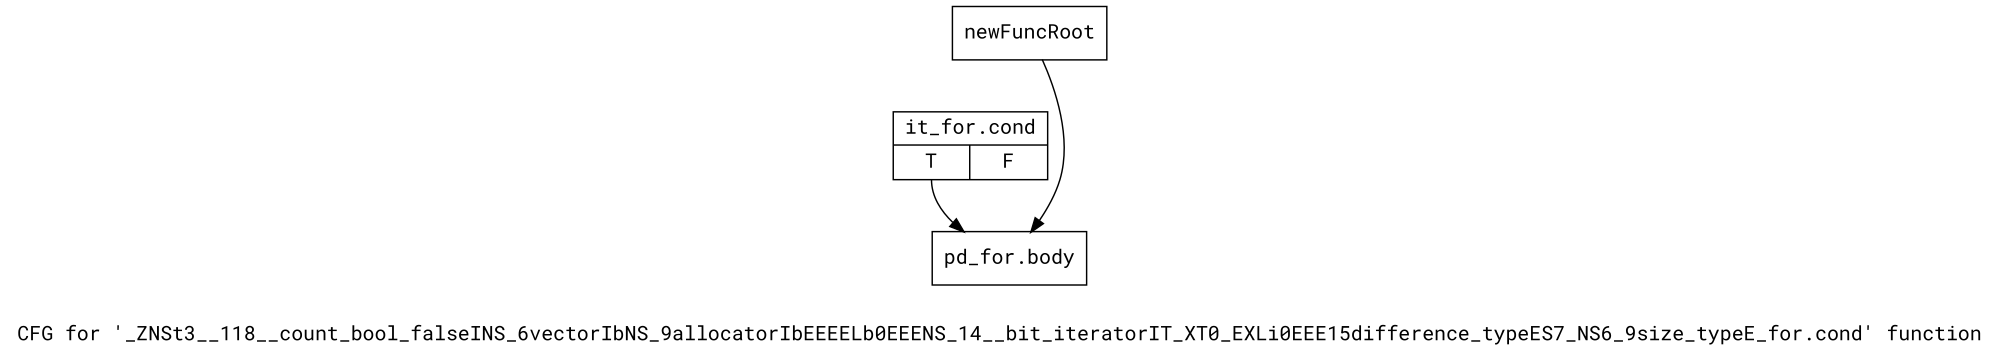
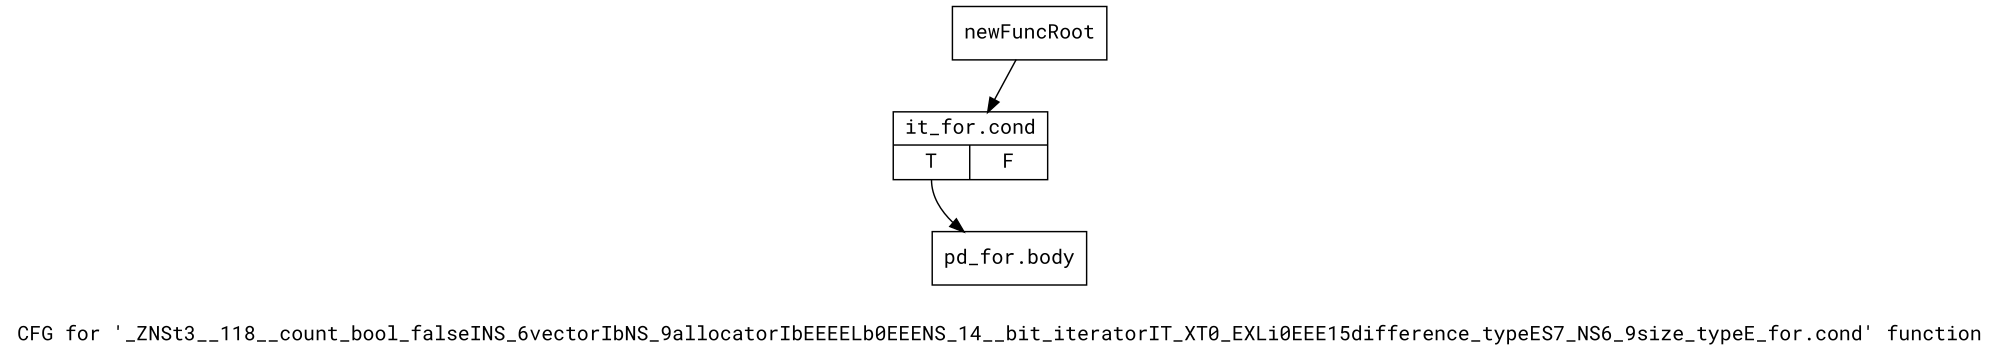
edge "newFuncRoot" -> "pd_for.body": now "newFuncRoot" -> "it_for.cond"
